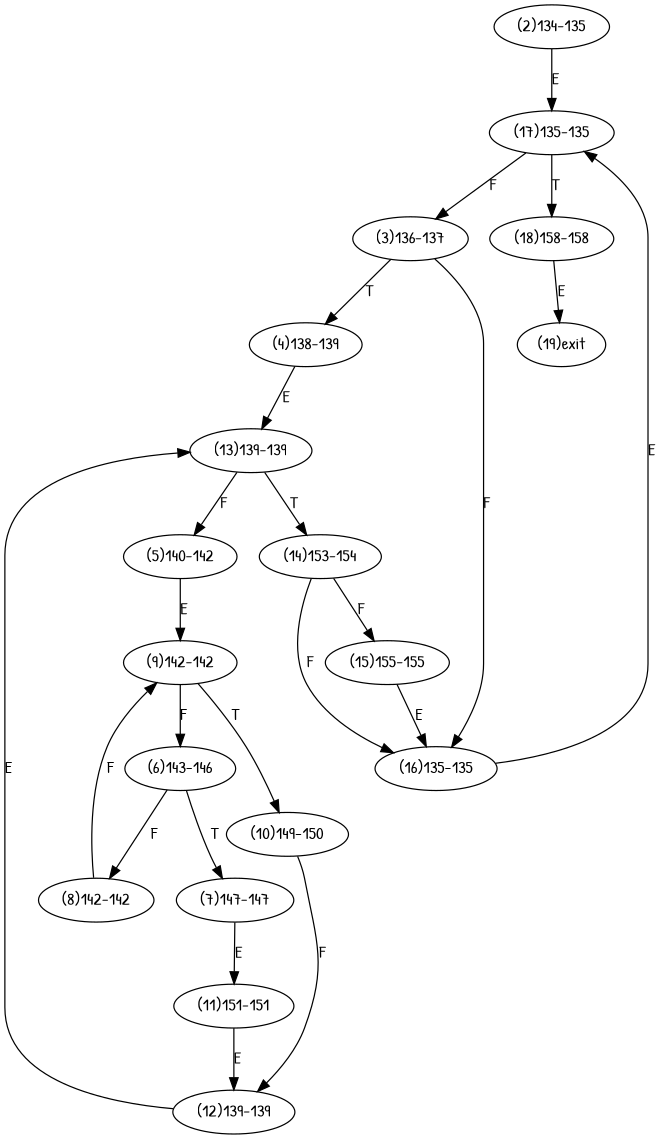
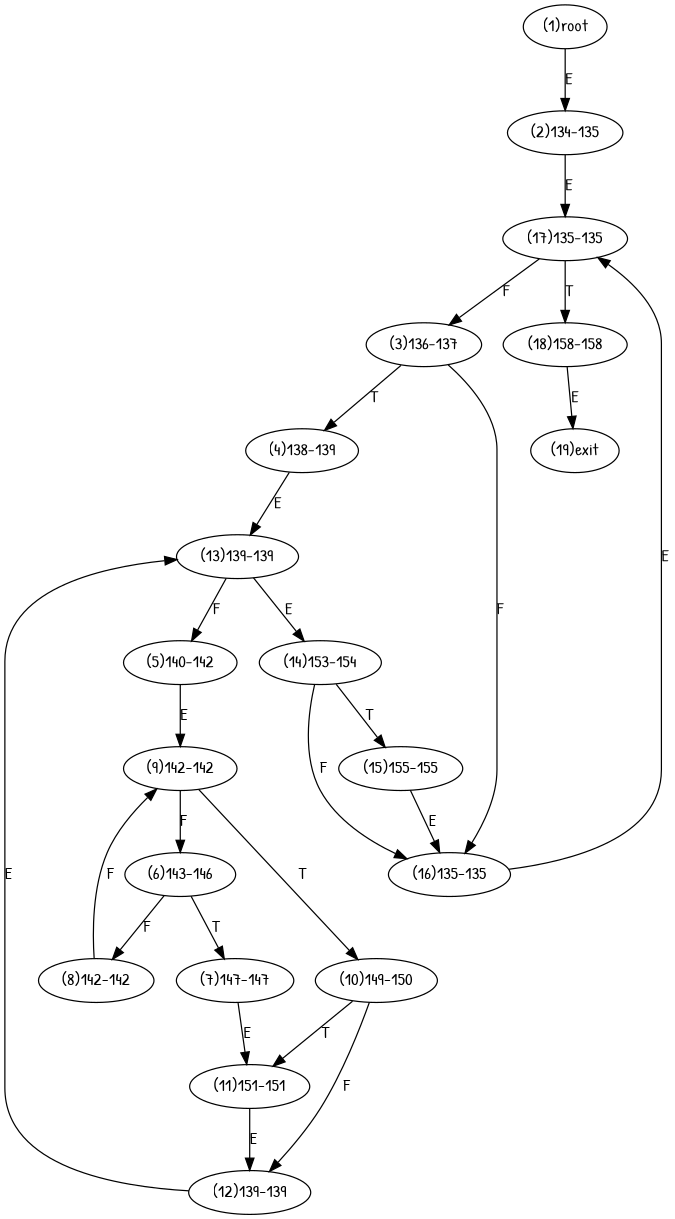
node "(1)root": added
edge "(13)139-139" -> "(14)153-154": label "T" -> "E"
edge "(14)153-154" -> "(15)155-155": label "F" -> "T"
edge "(10)149-150" -> "(11)151-151": added, label "T"
